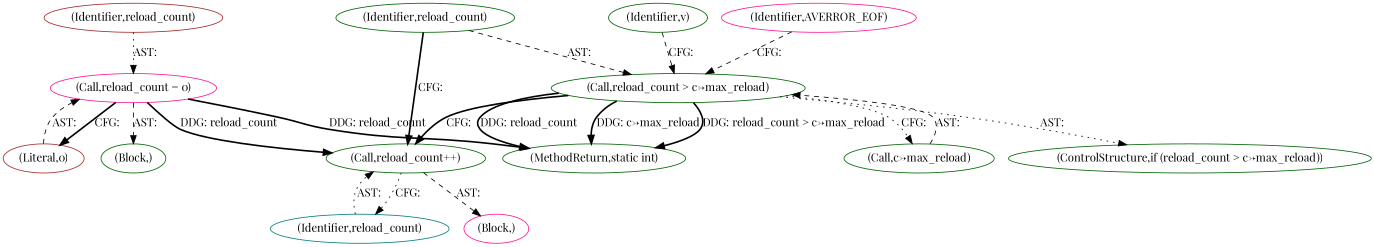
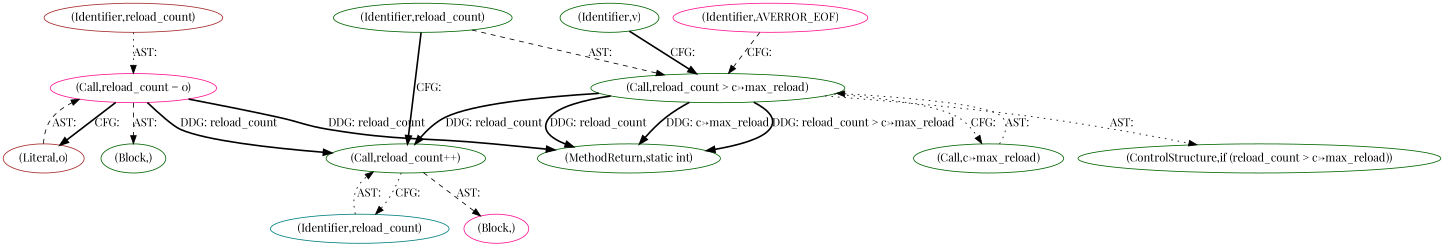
edge "(Identifier,v)" -> "(Call,reload_count > c->max_reload)": style dashed -> bold
edge "(Call,c->max_reload)" -> "(Call,reload_count > c->max_reload)": style dashed -> dotted
edge "(Call,reload_count > c->max_reload)" -> "(Call,reload_count++)": label "CFG: " -> "DDG: reload_count"
